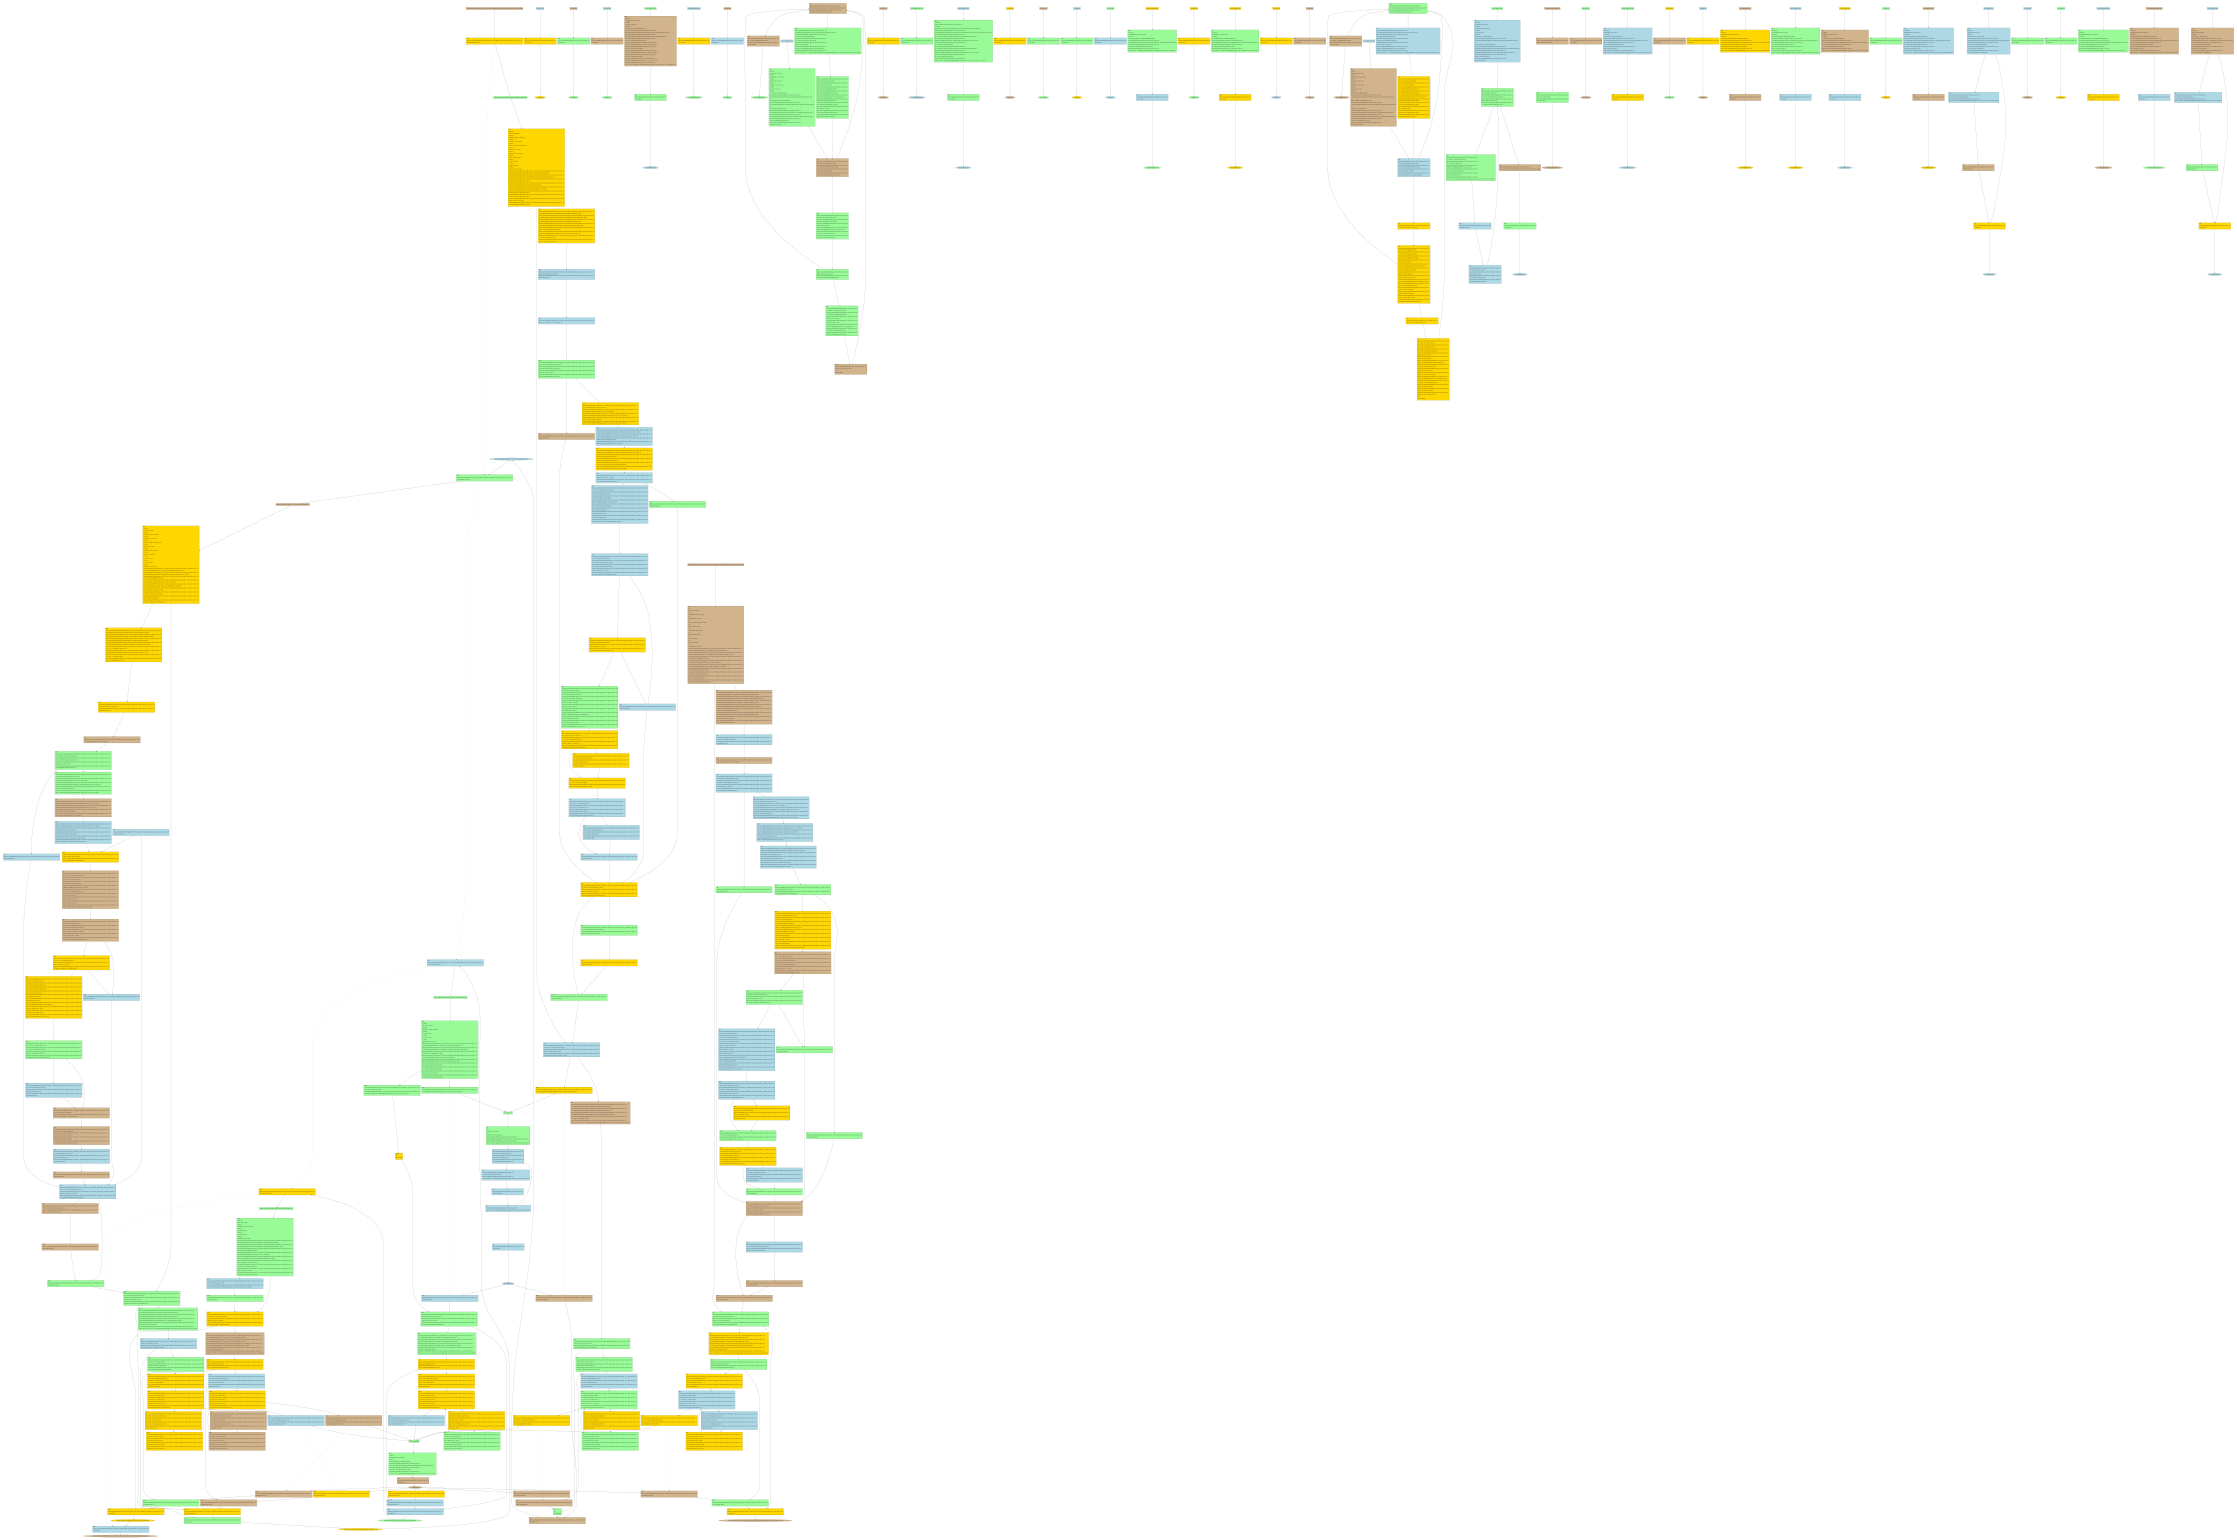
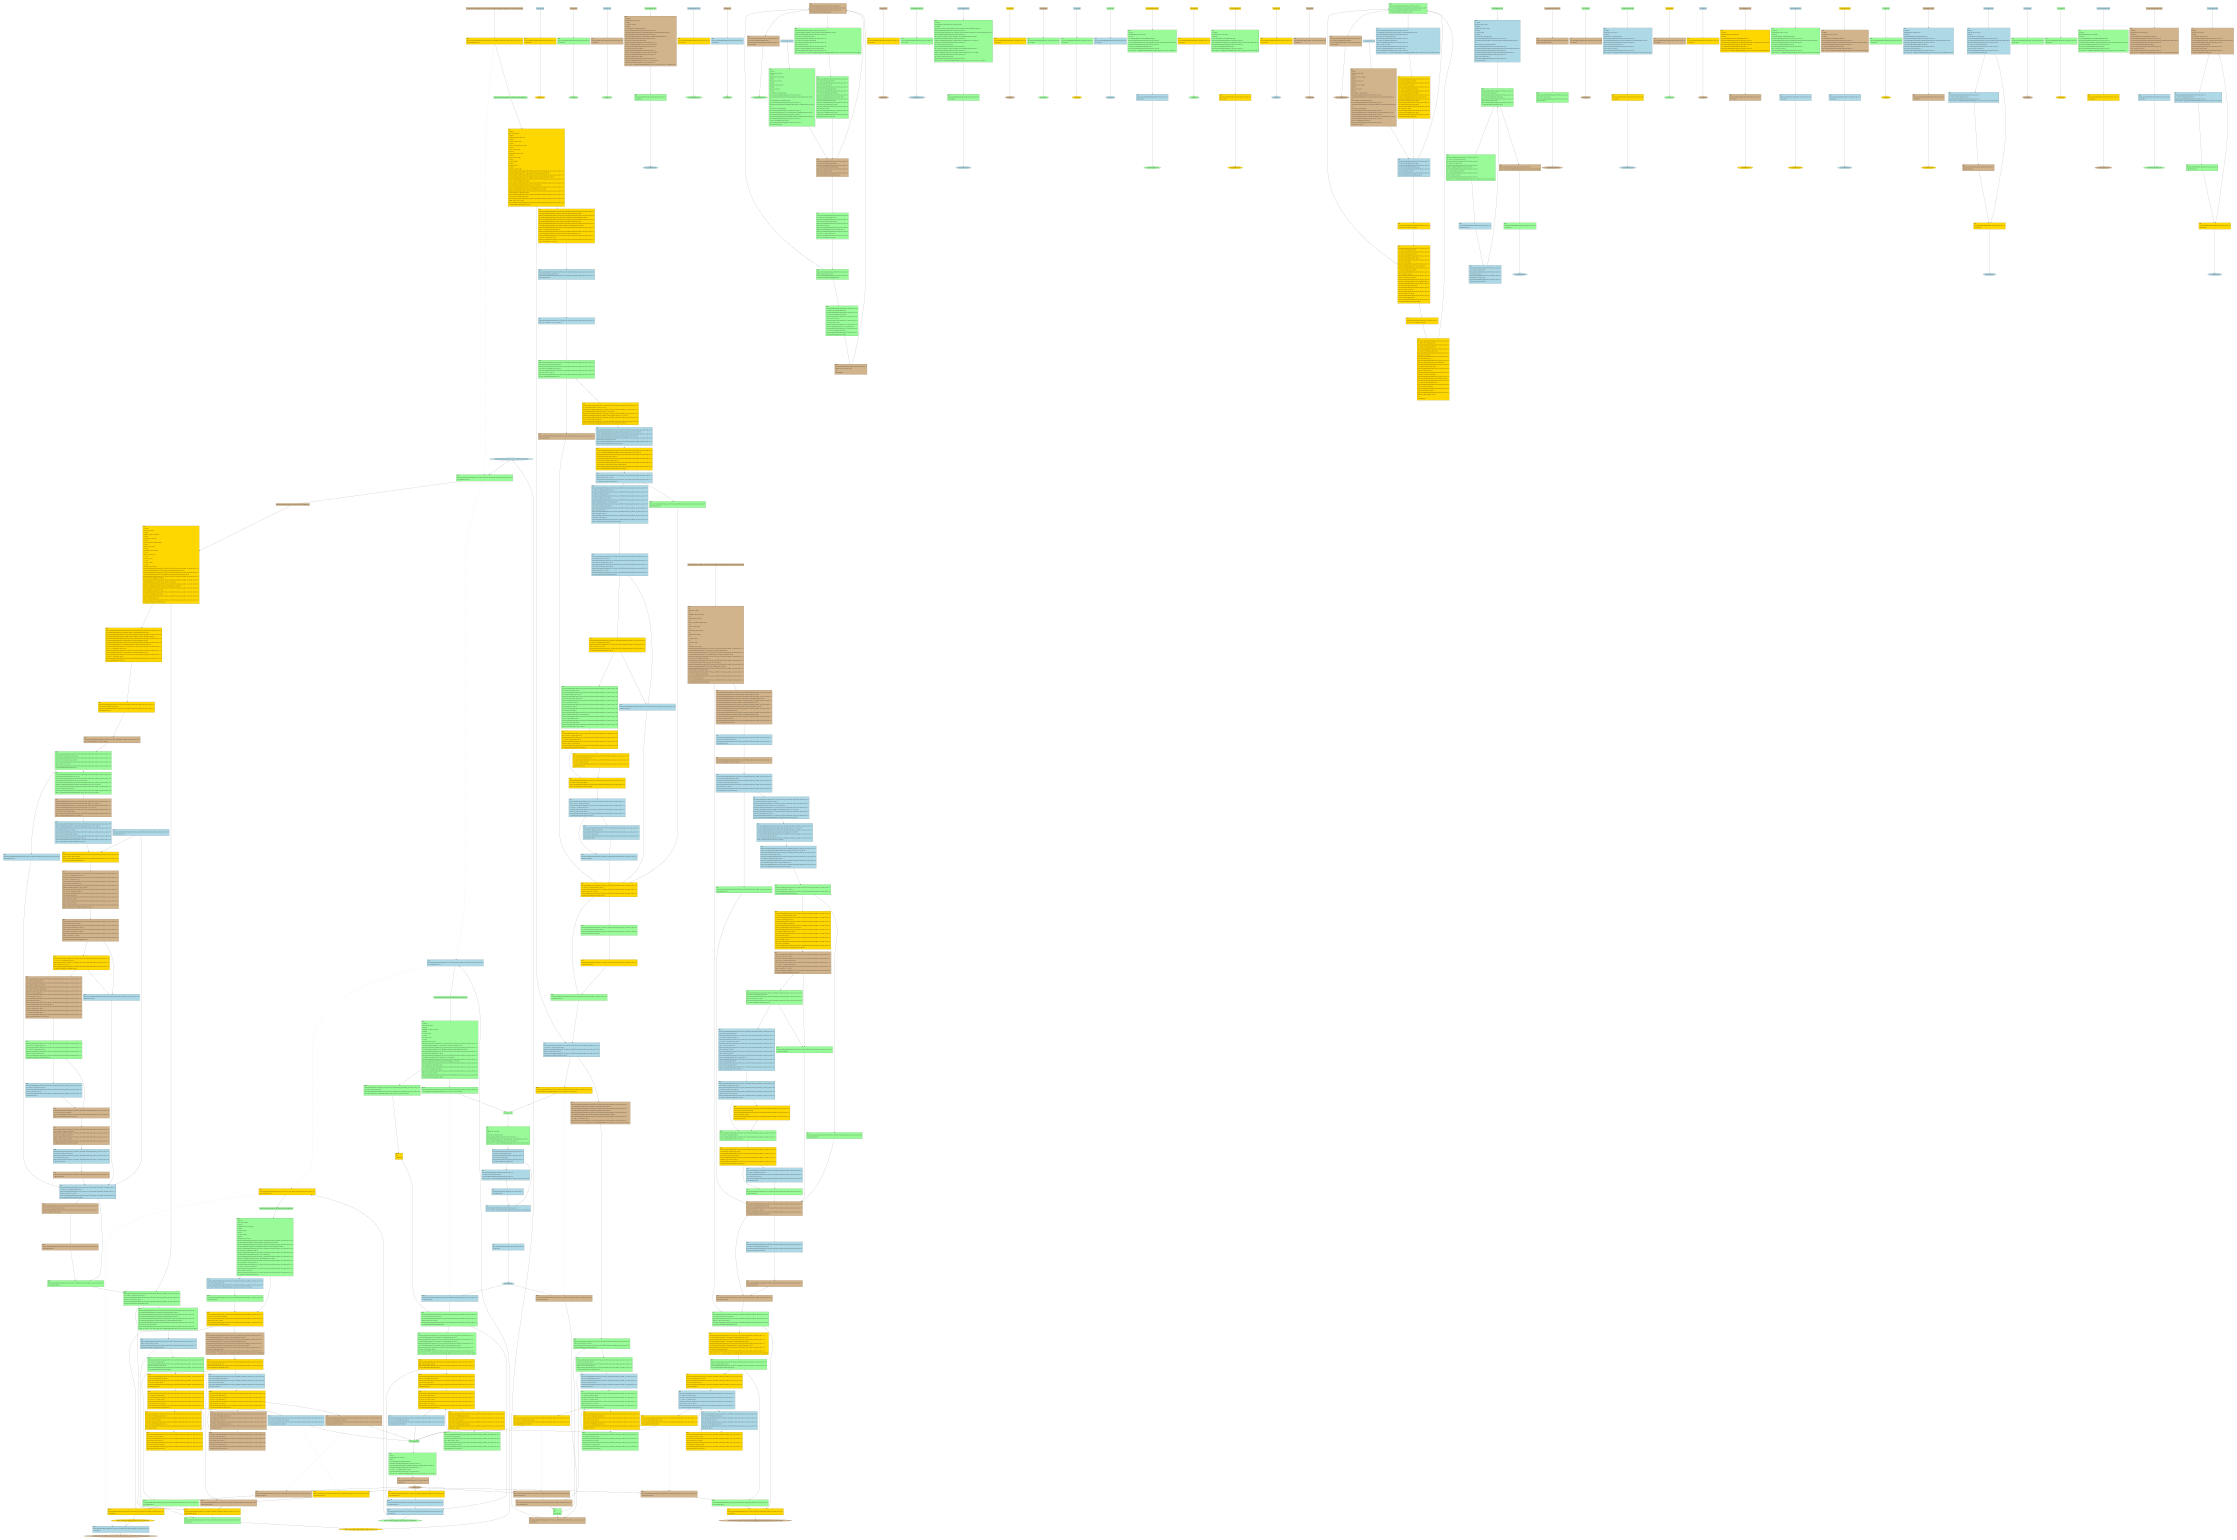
node "BB95:": fillcolor gold -> tan
